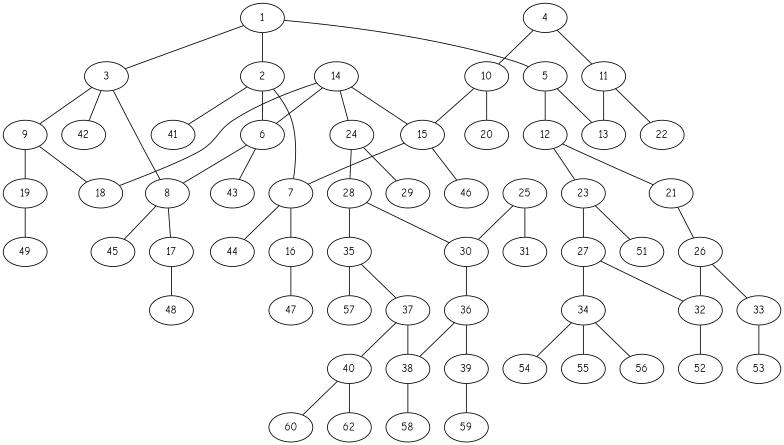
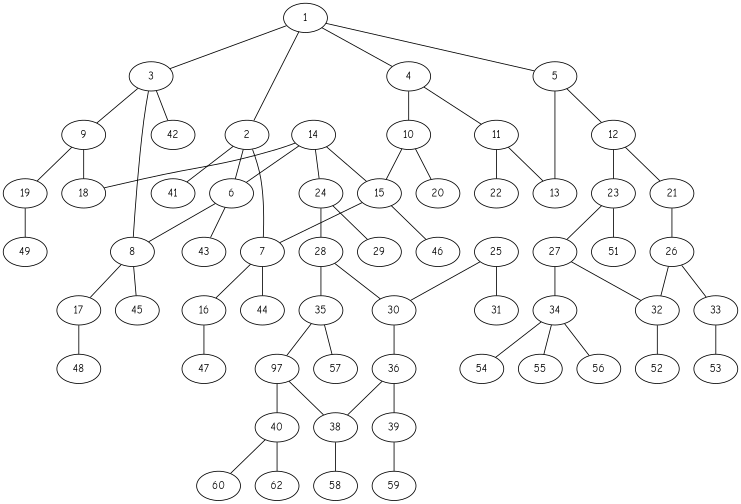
edge "1" -- "4": added
node "37": label "37" -> "97"
